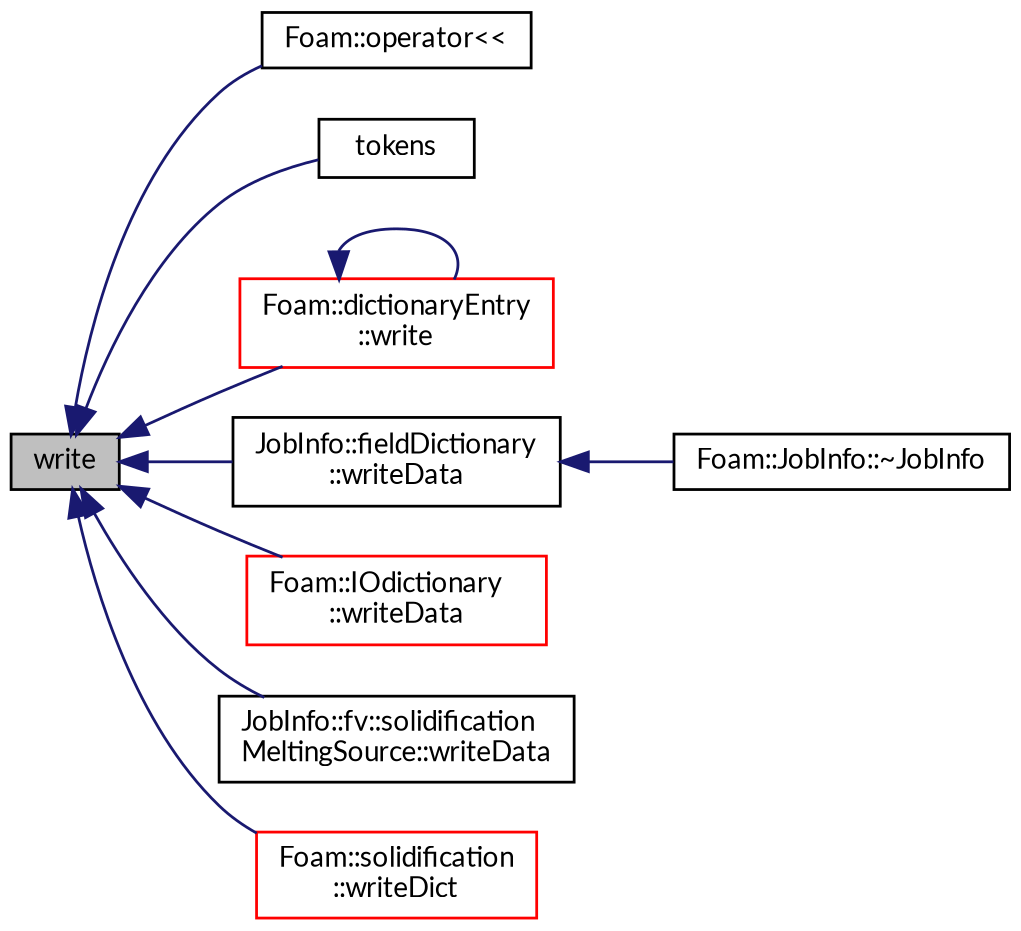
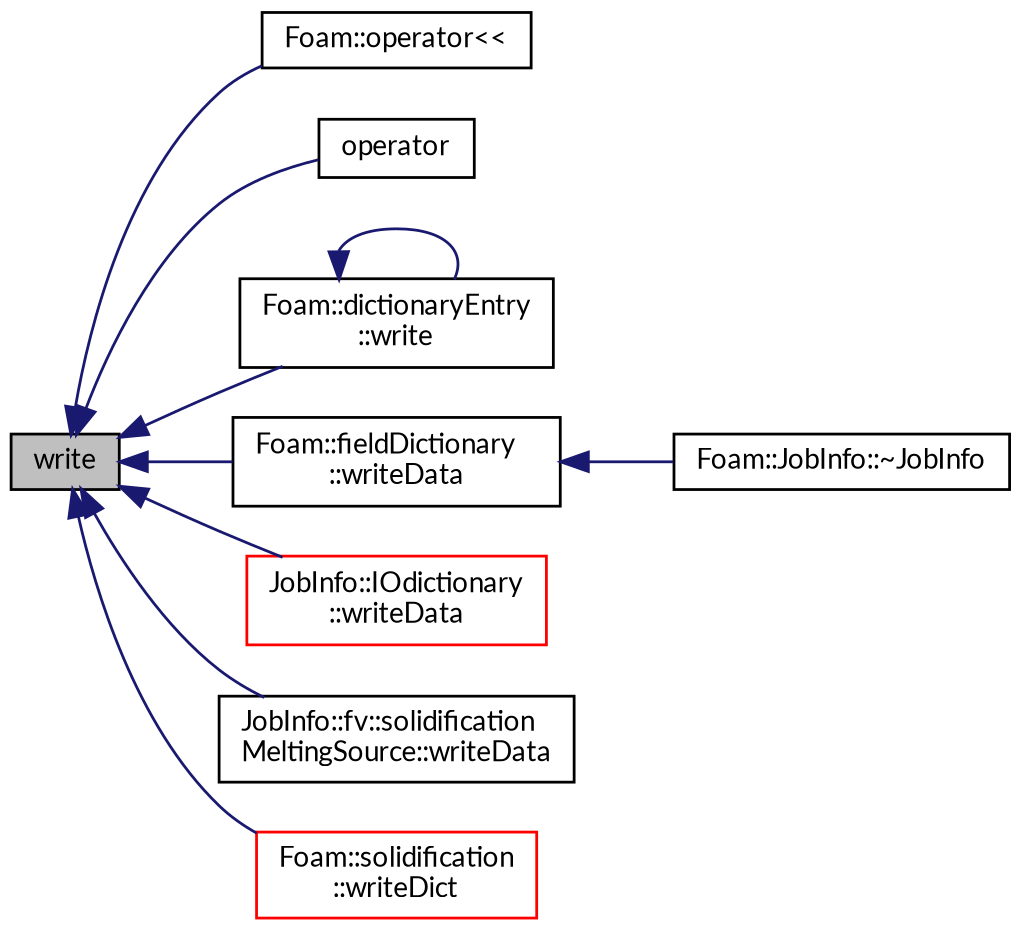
node "tokens": label "tokens" -> "operator"
node "Foam::dictionaryEntry ::write": color red -> black
node "JobInfo::fieldDictionary ::writeData": label "JobInfo::fieldDictionary ::writeData" -> "Foam::fieldDictionary ::writeData"
node "Foam::IOdictionary ::writeData": label "Foam::IOdictionary ::writeData" -> "JobInfo::IOdictionary ::writeData"
